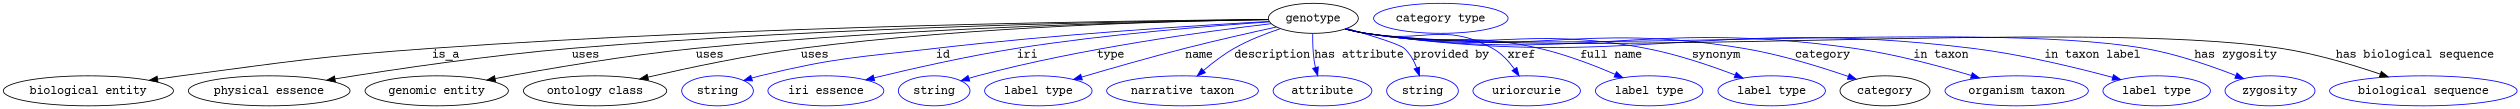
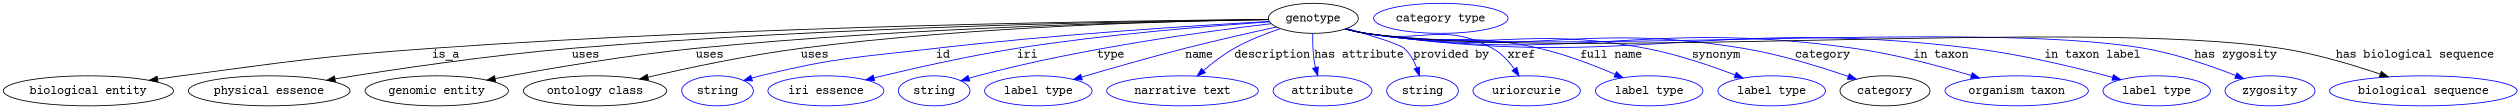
node "narrative taxon": label "narrative taxon" -> "narrative text"
